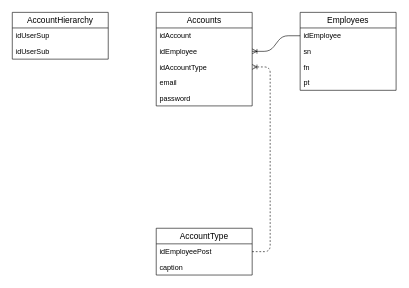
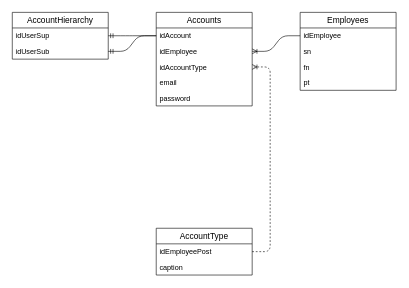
edge "idAccount" -> "idUserSup": added
edge "idAccount" -> "idUserSub": added
